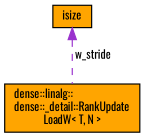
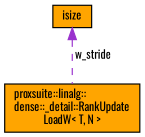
node "dense::linalg:: dense::_detail::RankUpdate LoadW< T, N >": label "dense::linalg:: dense::_detail::RankUpdate LoadW< T, N >" -> "proxsuite::linalg:: dense::_detail::RankUpdate LoadW< T, N >"
